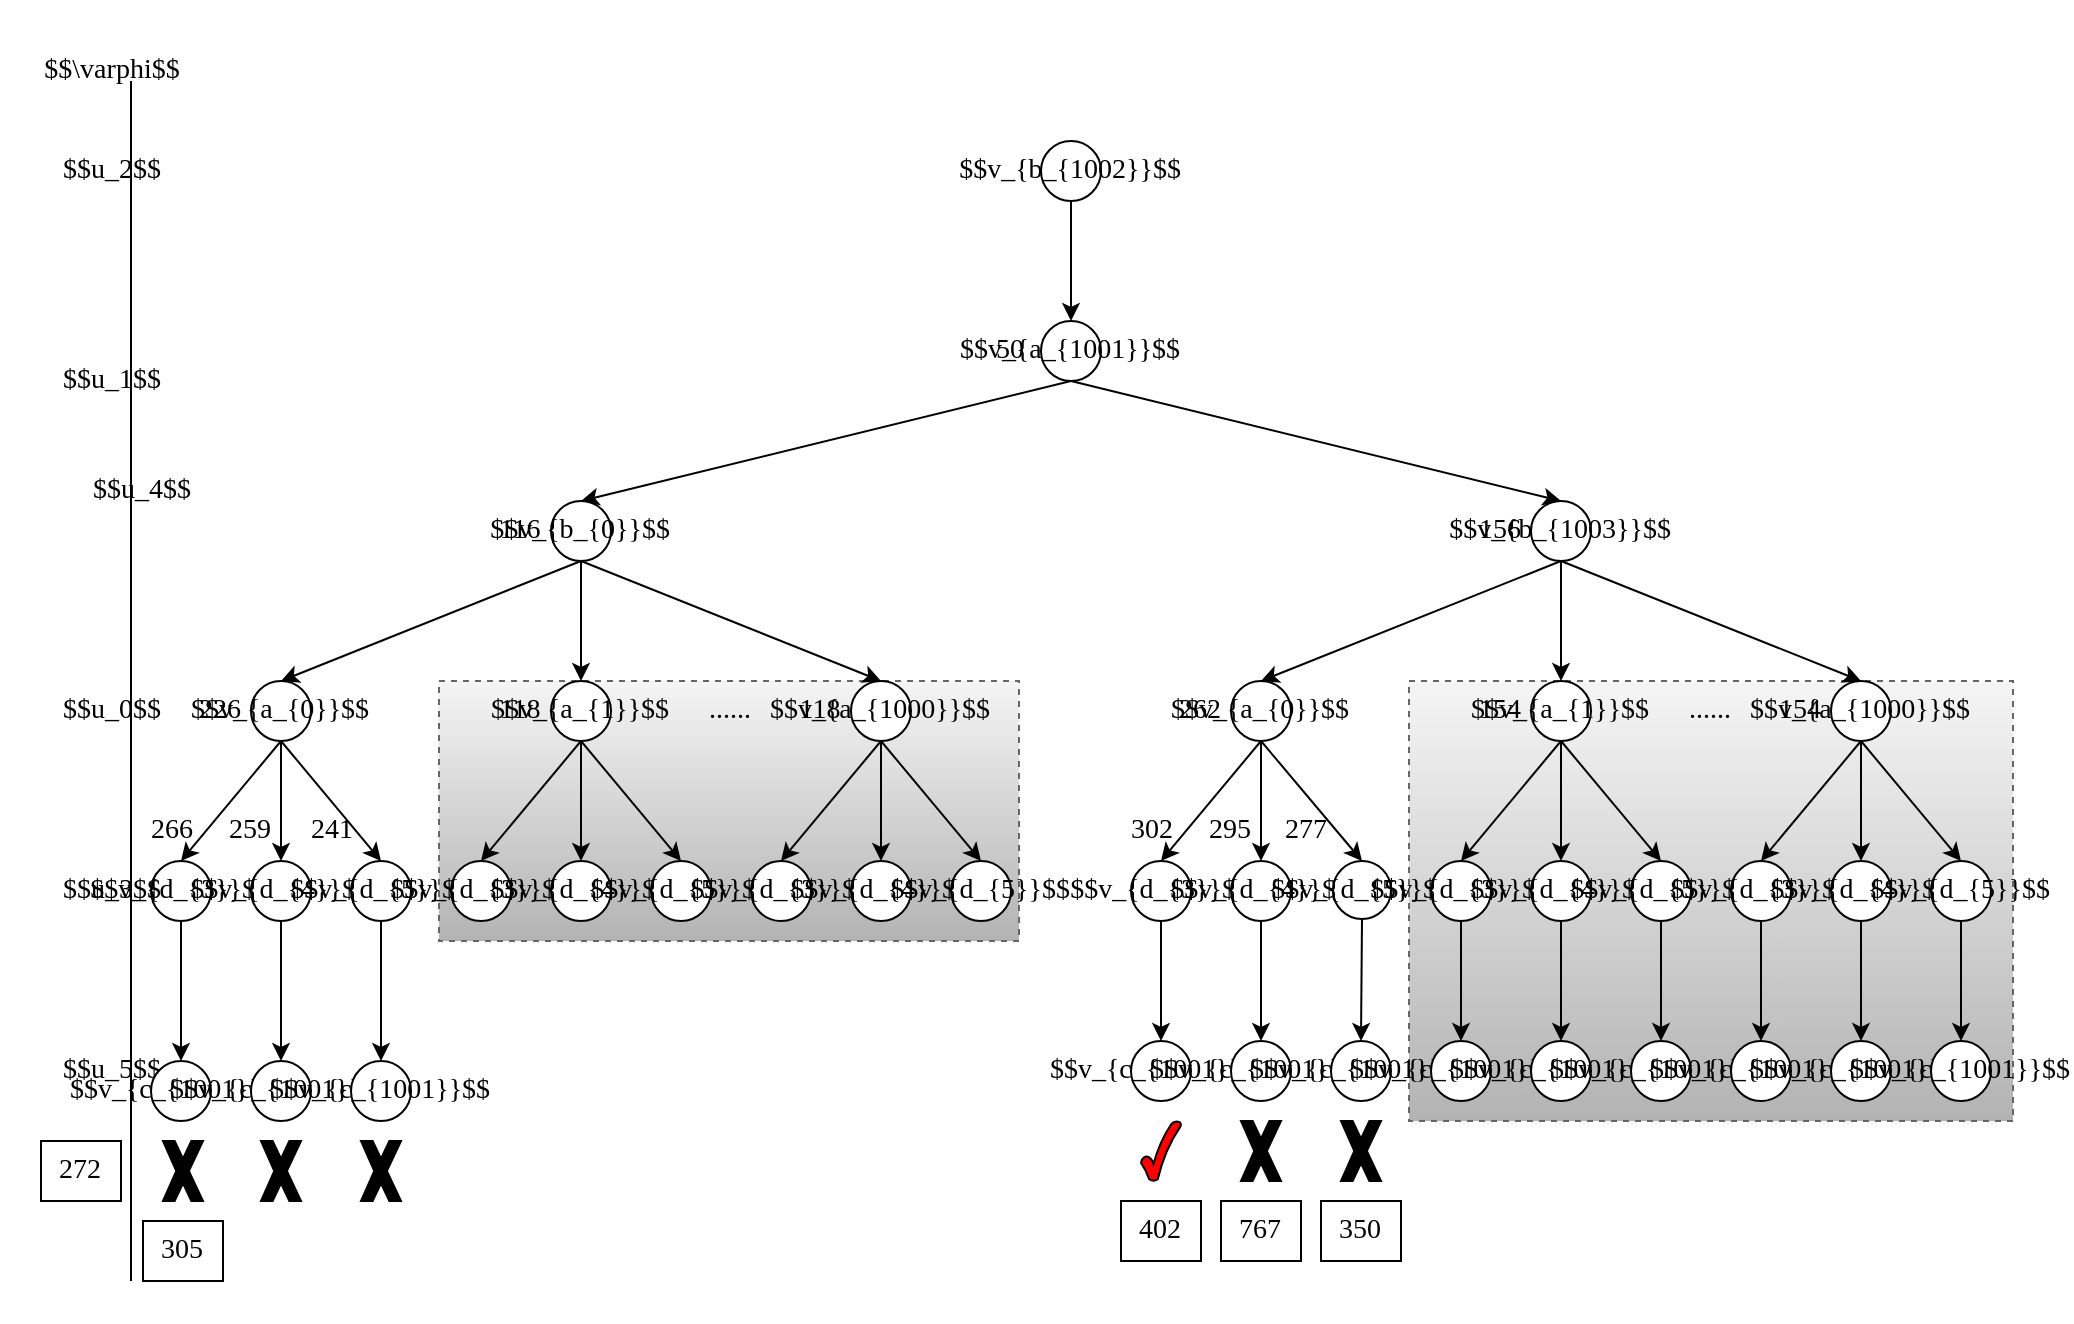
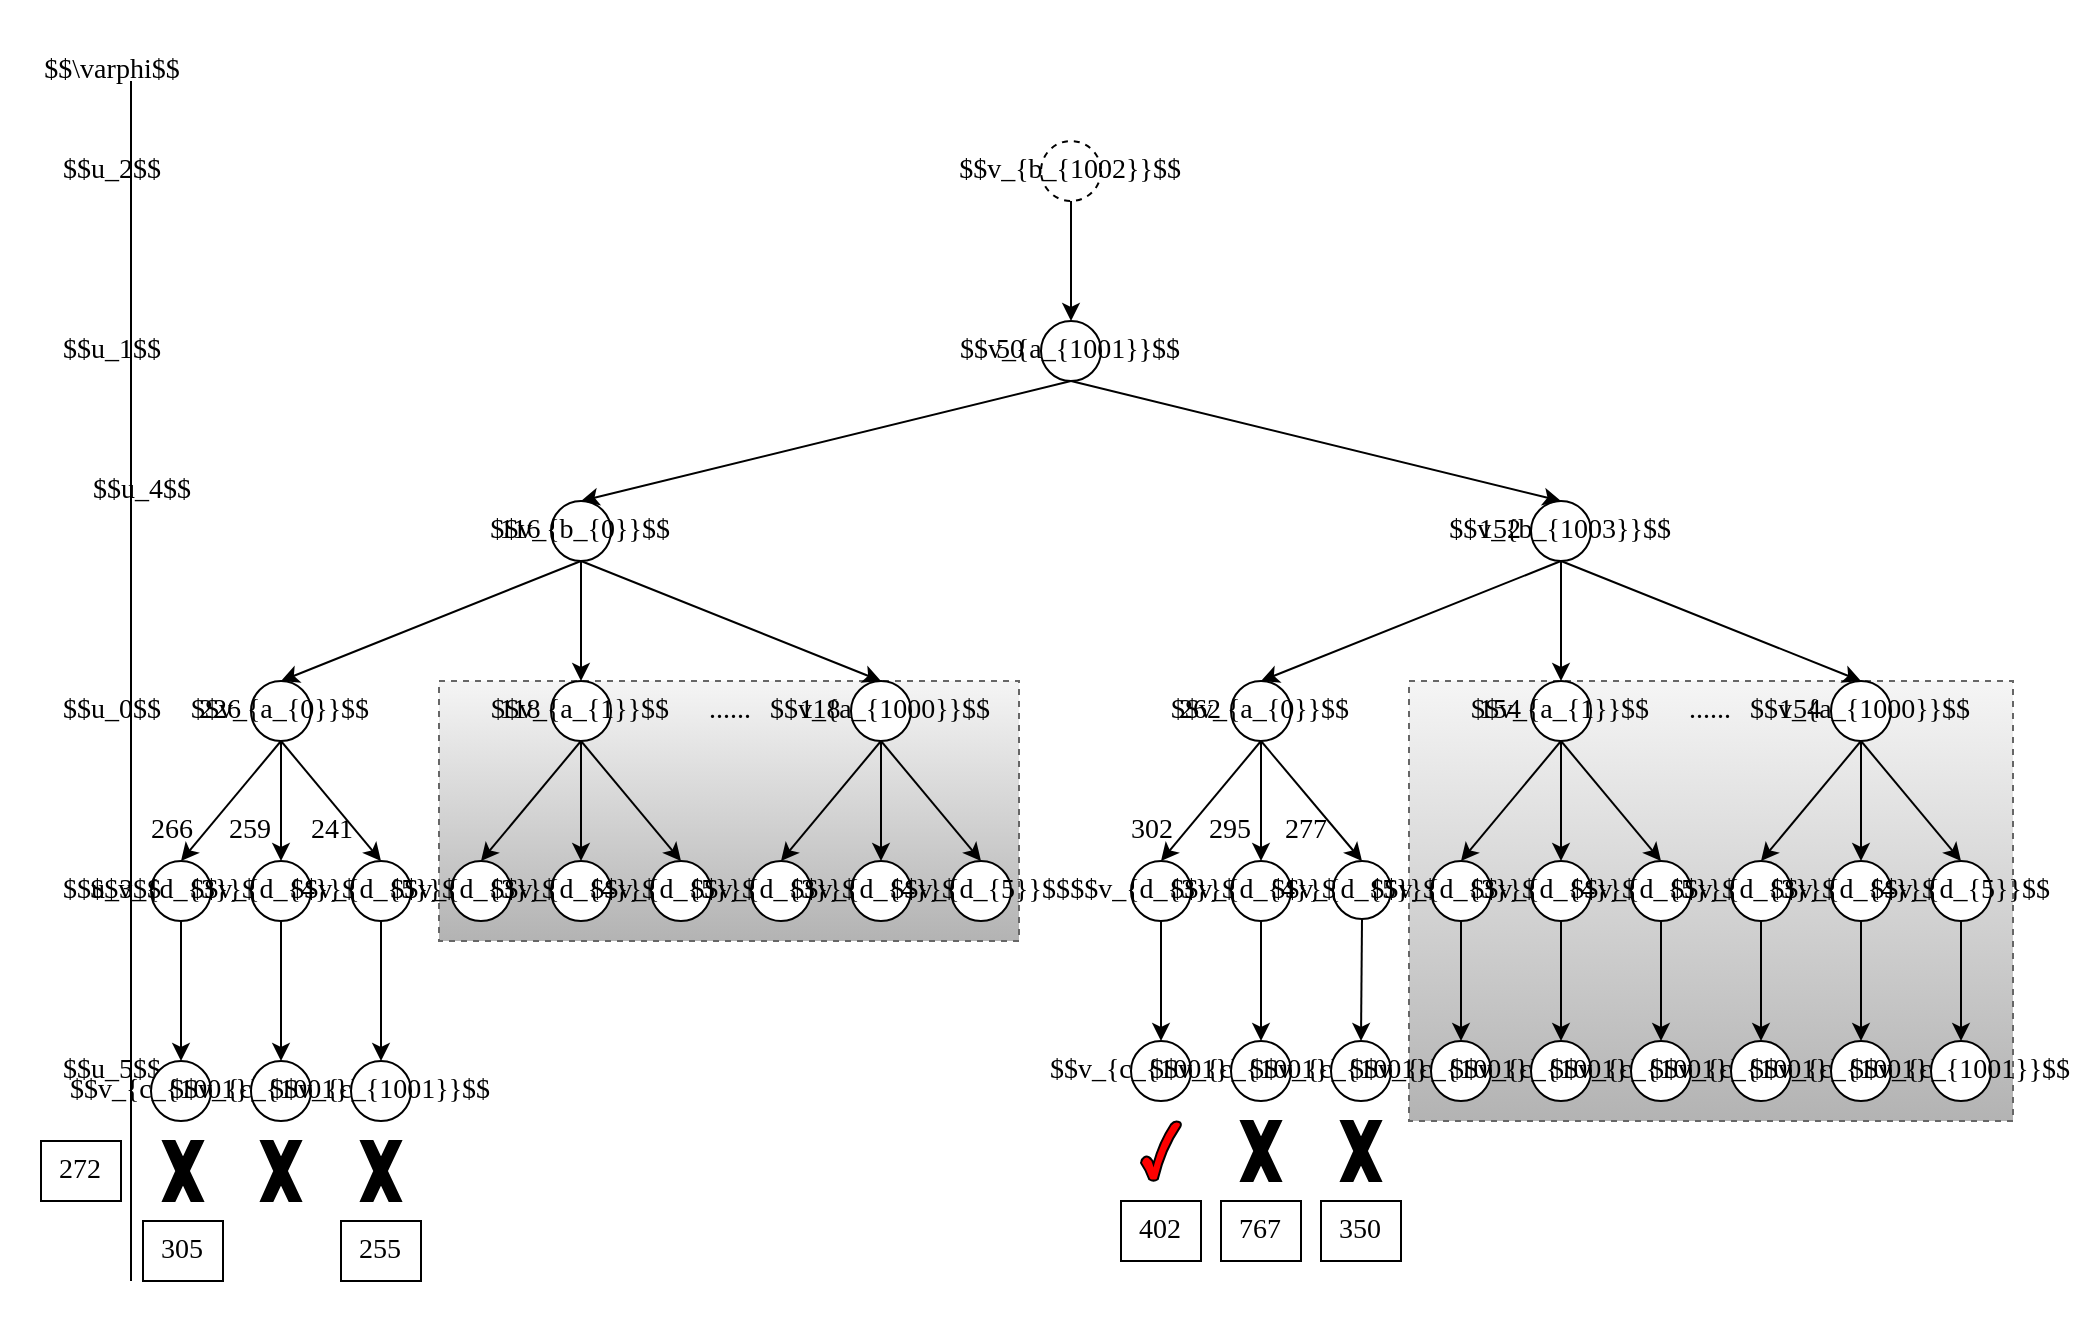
node "$$v_{b_{1002}}$$": style solid -> dashed
node "$$u_1$$": moved (113, 381) -> (113, 351)
node "156": label "156" -> "152"
node "255": added
